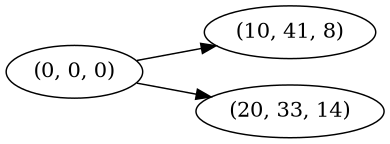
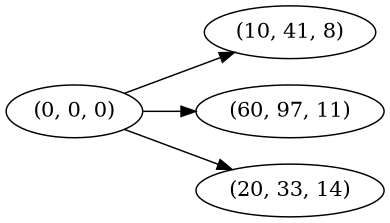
node "(60, 97, 11)": added
